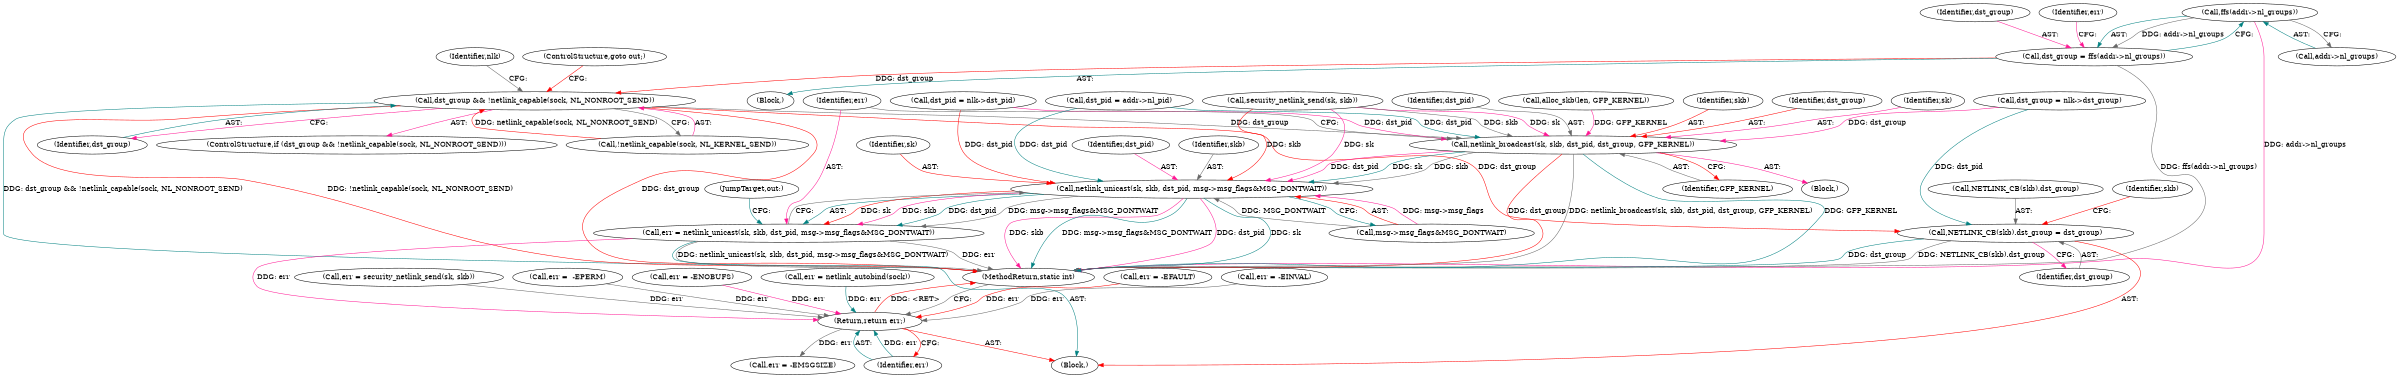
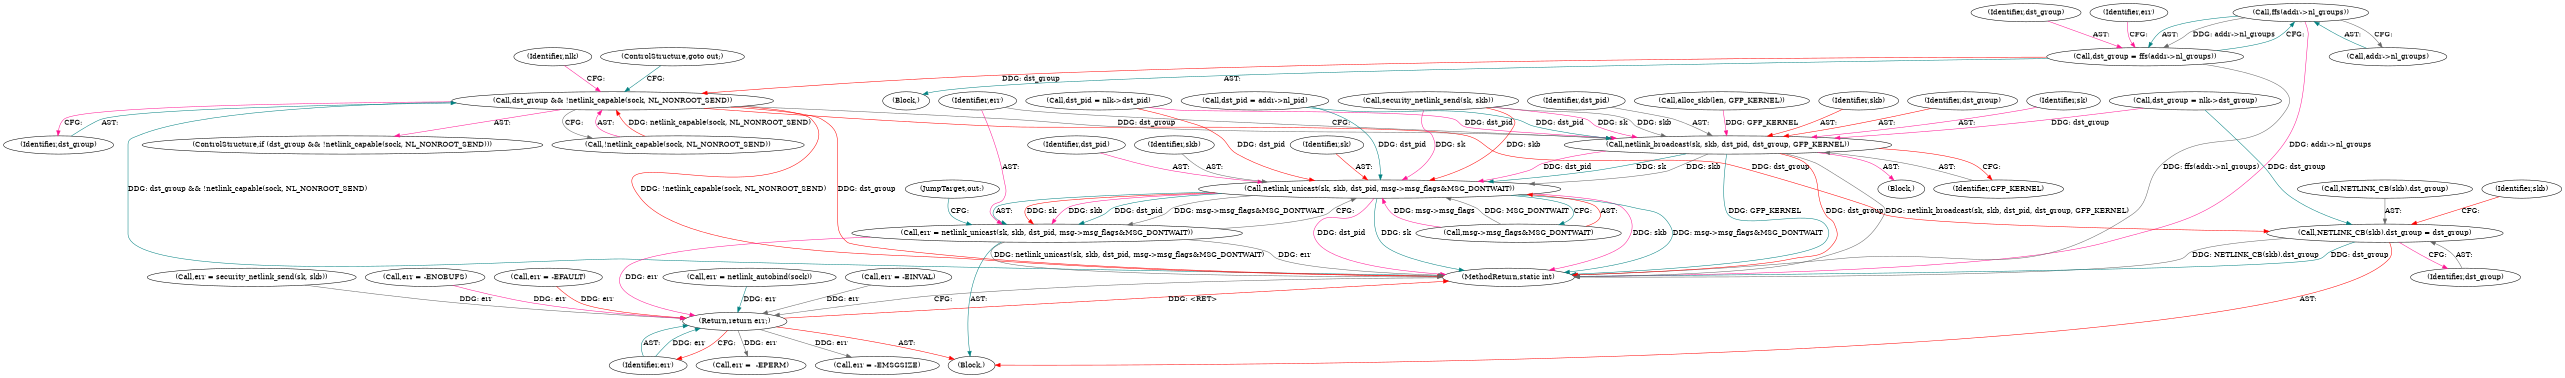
edge "(Identifier,nlk)" -> "(Call,dst_group && !netlink_capable(sock, NL_NONROOT_SEND))": color gray40 -> deeppink
edge "(ControlStructure,goto out;)" -> "(Call,dst_group && !netlink_capable(sock, NL_NONROOT_SEND))": color red -> teal
node "(Call,!netlink_capable(sock, NL_KERNEL_SEND))": label "(Call,!netlink_capable(sock, NL_KERNEL_SEND))" -> "(Call,!netlink_capable(sock, NL_NONROOT_SEND))"
edge "(Call,dst_group = nlk->dst_group)" -> "(Call,NETLINK_CB(skb).dst_group = dst_group)": label "DDG: dst_pid" -> "DDG: dst_group"
edge "(Call,err =  -EPERM)" -> "(Return,return err;)": reversed
